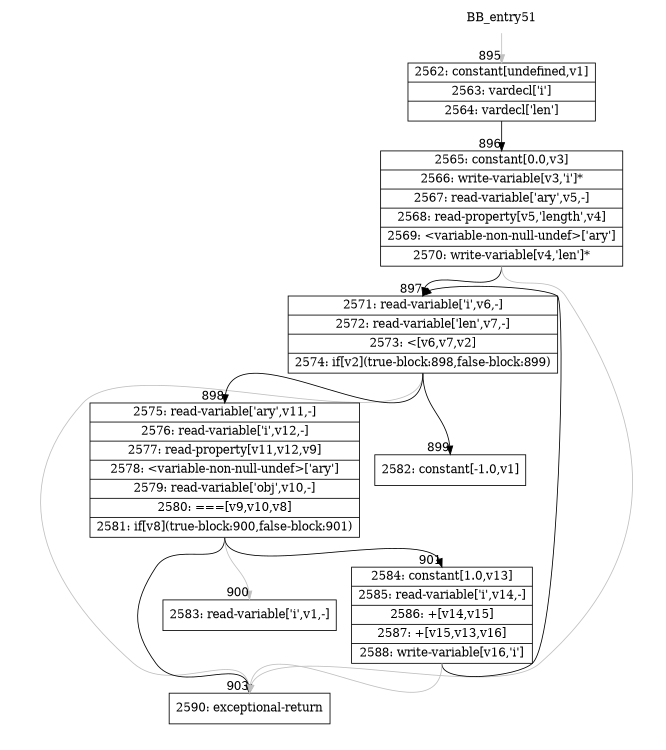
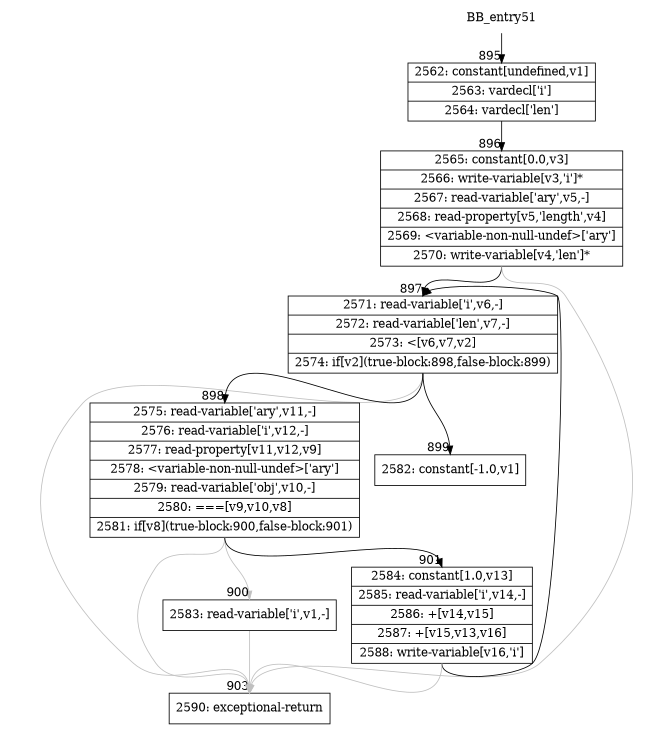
edge "BB_entry51" -> "2562: constant[undefined,v1]": color gray -> black
edge "2575: read-variable['ary',v11,-]" -> "2590: exceptional-return": color black -> gray
edge "2583: read-variable['i',v1,-]" -> "2590: exceptional-return": added
